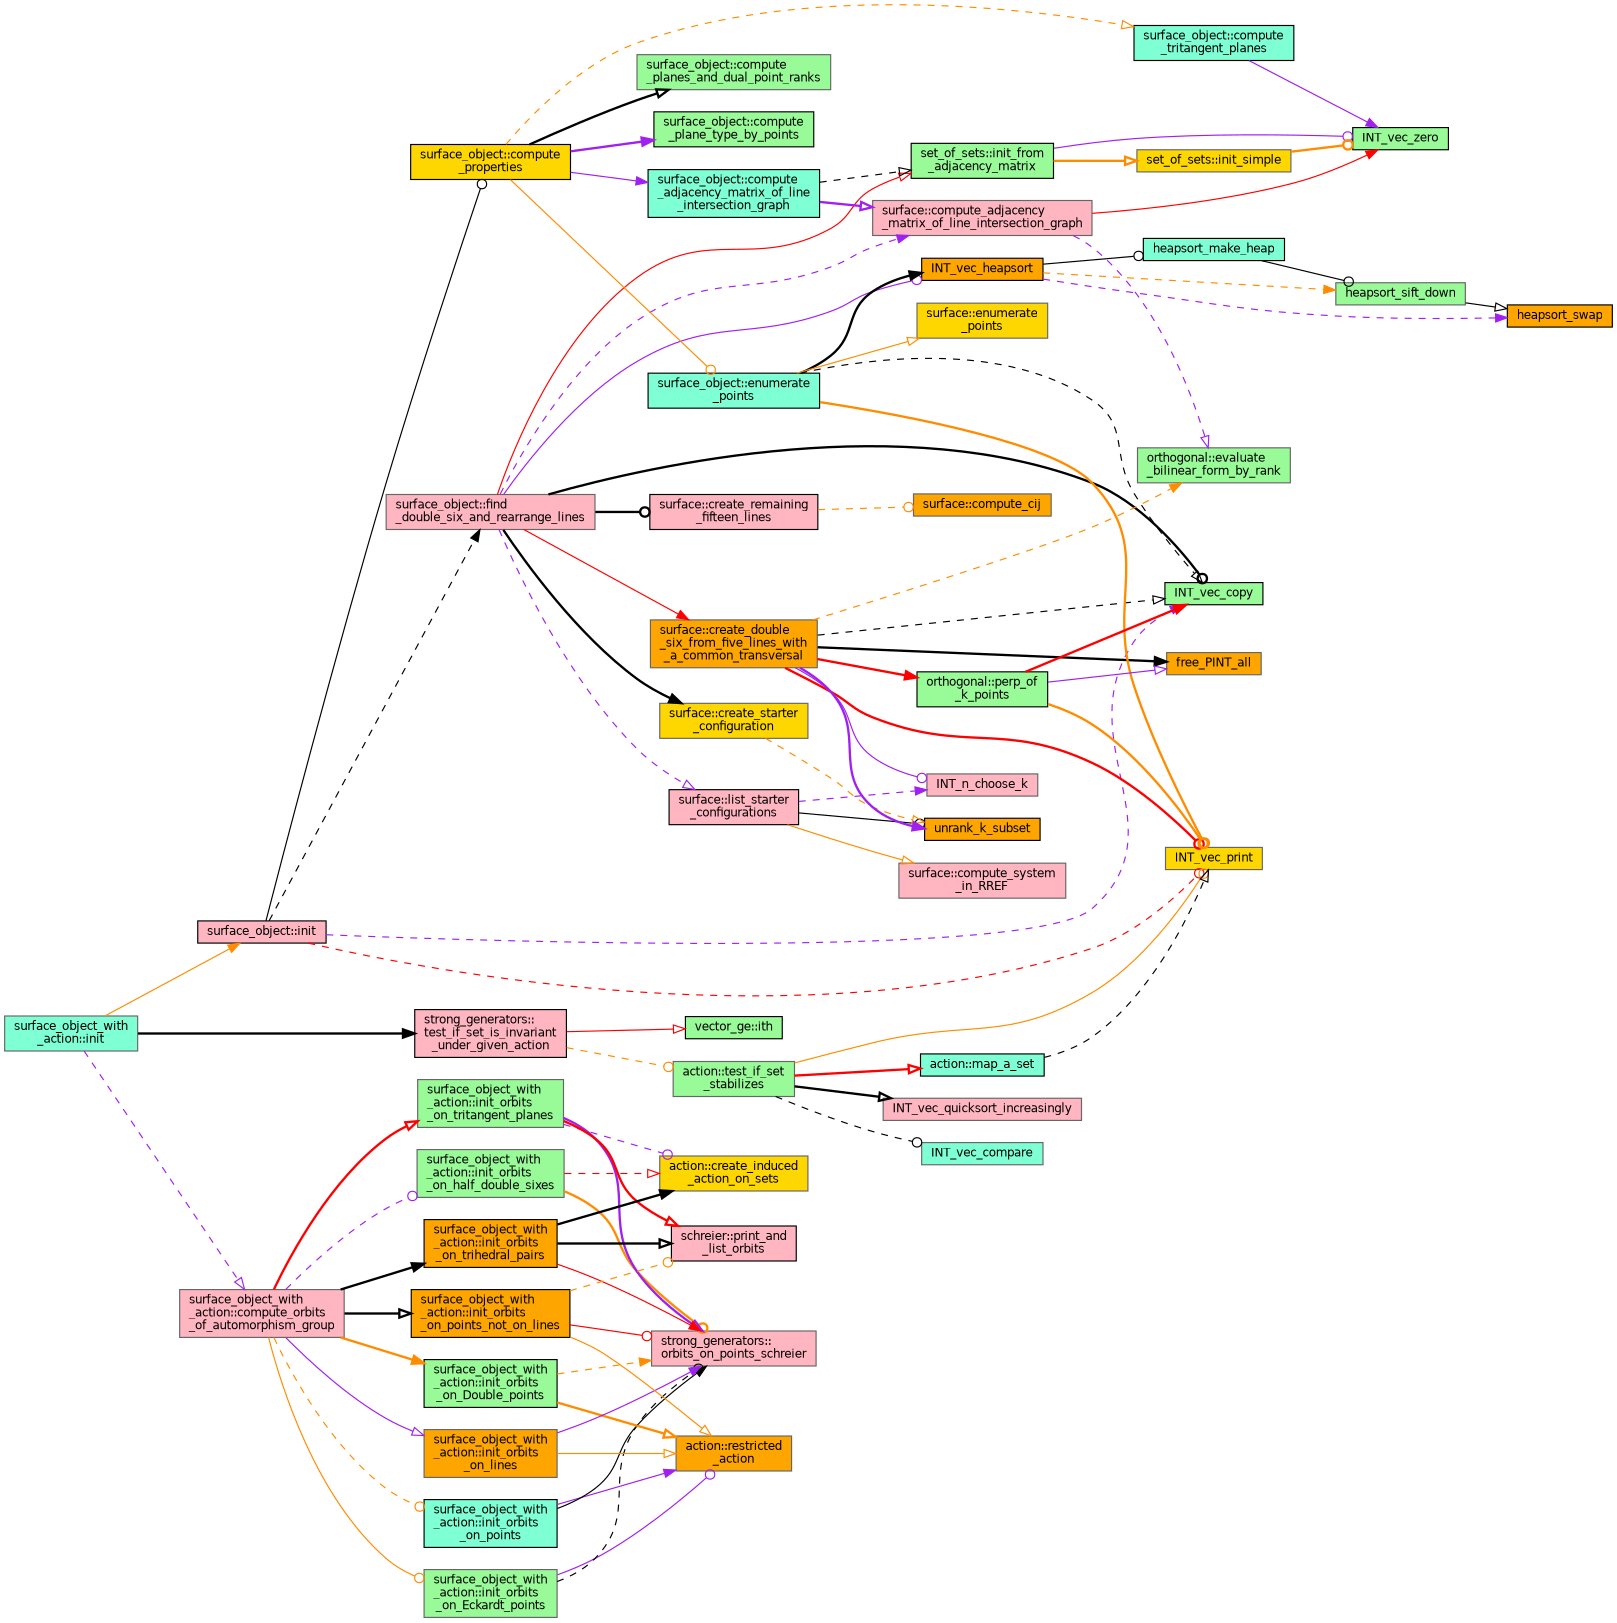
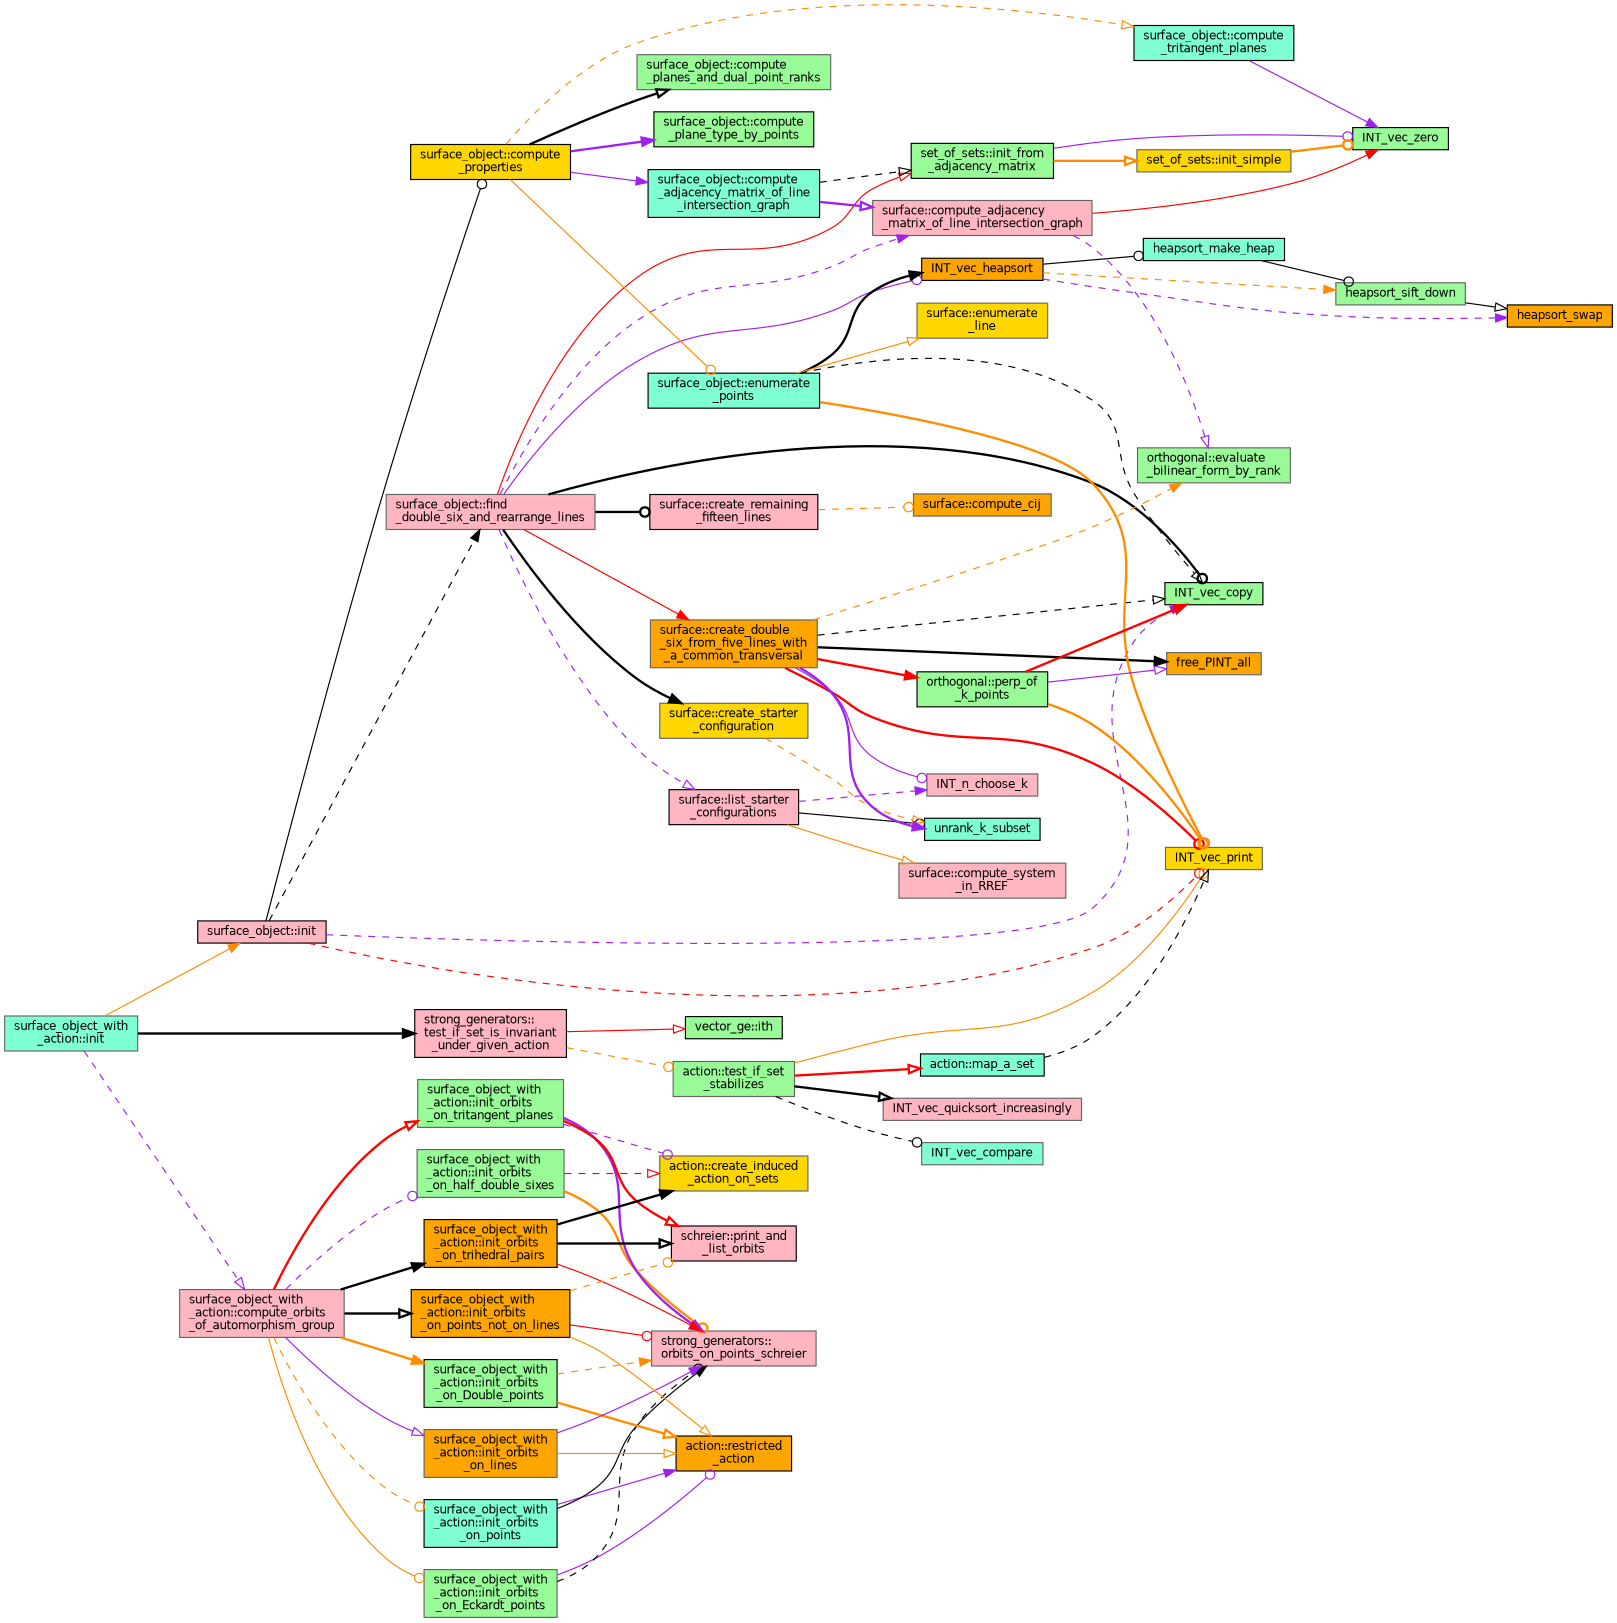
node "surface::enumerate _points": label "surface::enumerate _points" -> "surface::enumerate _line"
node "unrank_k_subset": fillcolor orange -> aquamarine
node "action::restricted _action": color gray40 -> black
